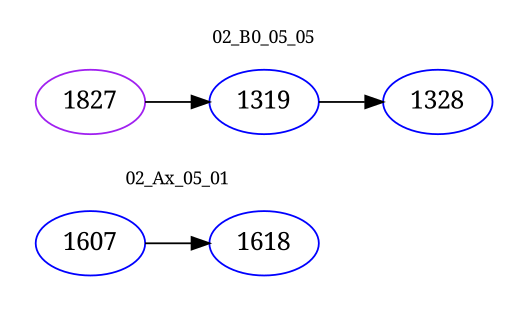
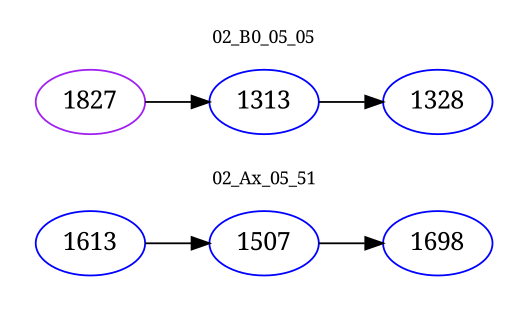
node "1319": label "1319" -> "1313"
cluster "02_Ax_05_01": label "02_Ax_05_01" -> "02_Ax_05_51"
node "1607": label "1607" -> "1507"
node "1613": added
node "1618": label "1618" -> "1698"
